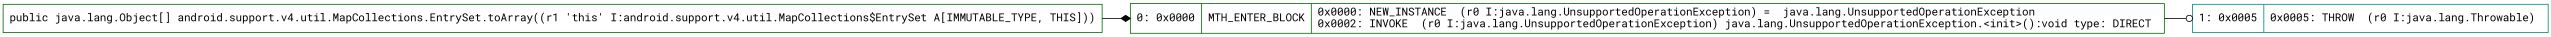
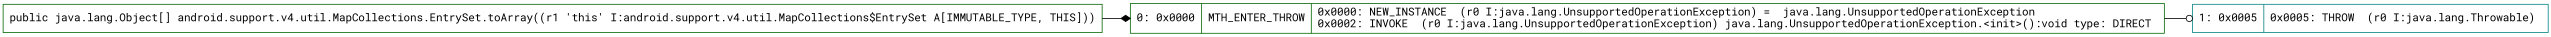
node "0: 0x0000": text "MTH_ENTER_BLOCK" -> "MTH_ENTER_THROW"
